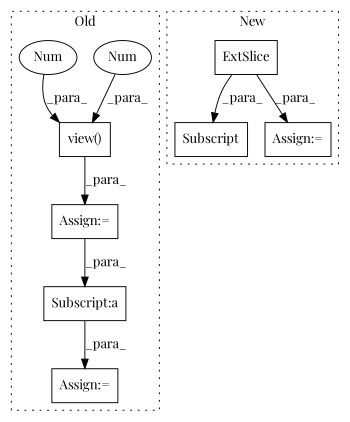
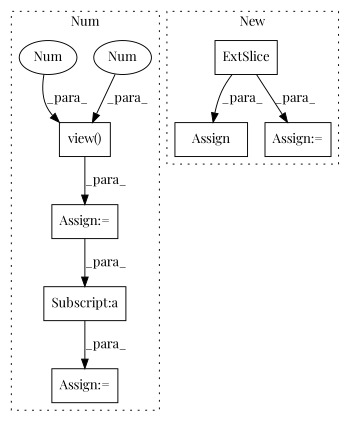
cluster "Old": label "Old" -> "Num"
node "Subscript": label "Subscript" -> "Assign"
